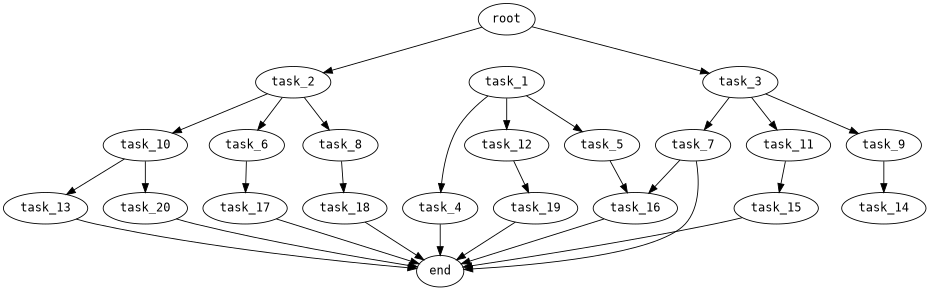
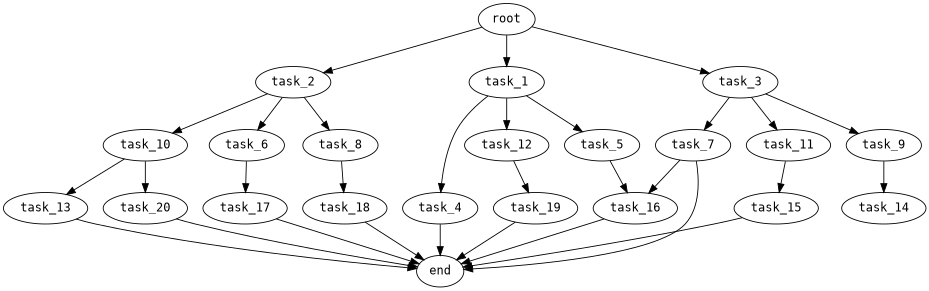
edge "root" -> "task_1": added
